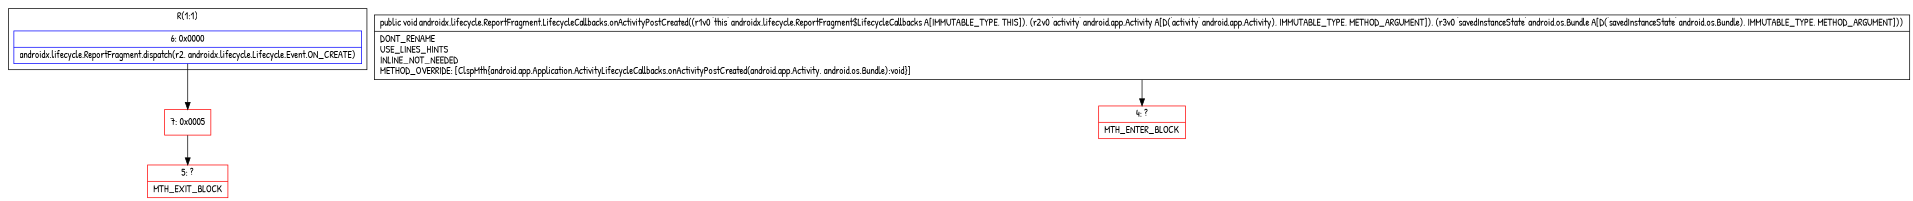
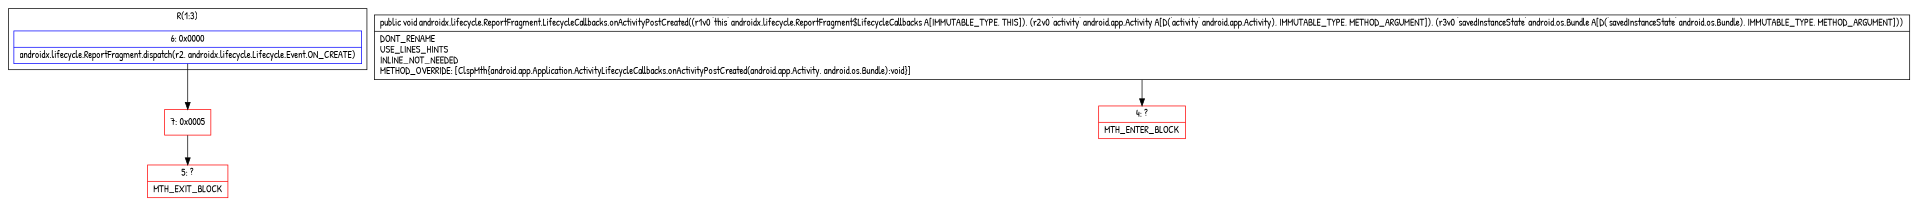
cluster "R(1:1)": label "R(1:1)" -> "R(1:3)"
